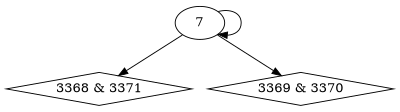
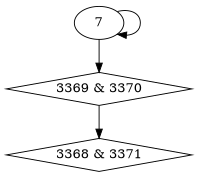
edge "7" -> "3368 & 3371": now "3369 & 3370" -> "3368 & 3371"
